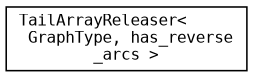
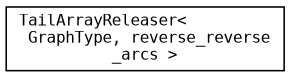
node "TailArrayReleaser< GraphType, has_reverse _arcs >": label "TailArrayReleaser< GraphType, has_reverse _arcs >" -> "TailArrayReleaser< GraphType, reverse_reverse _arcs >"
